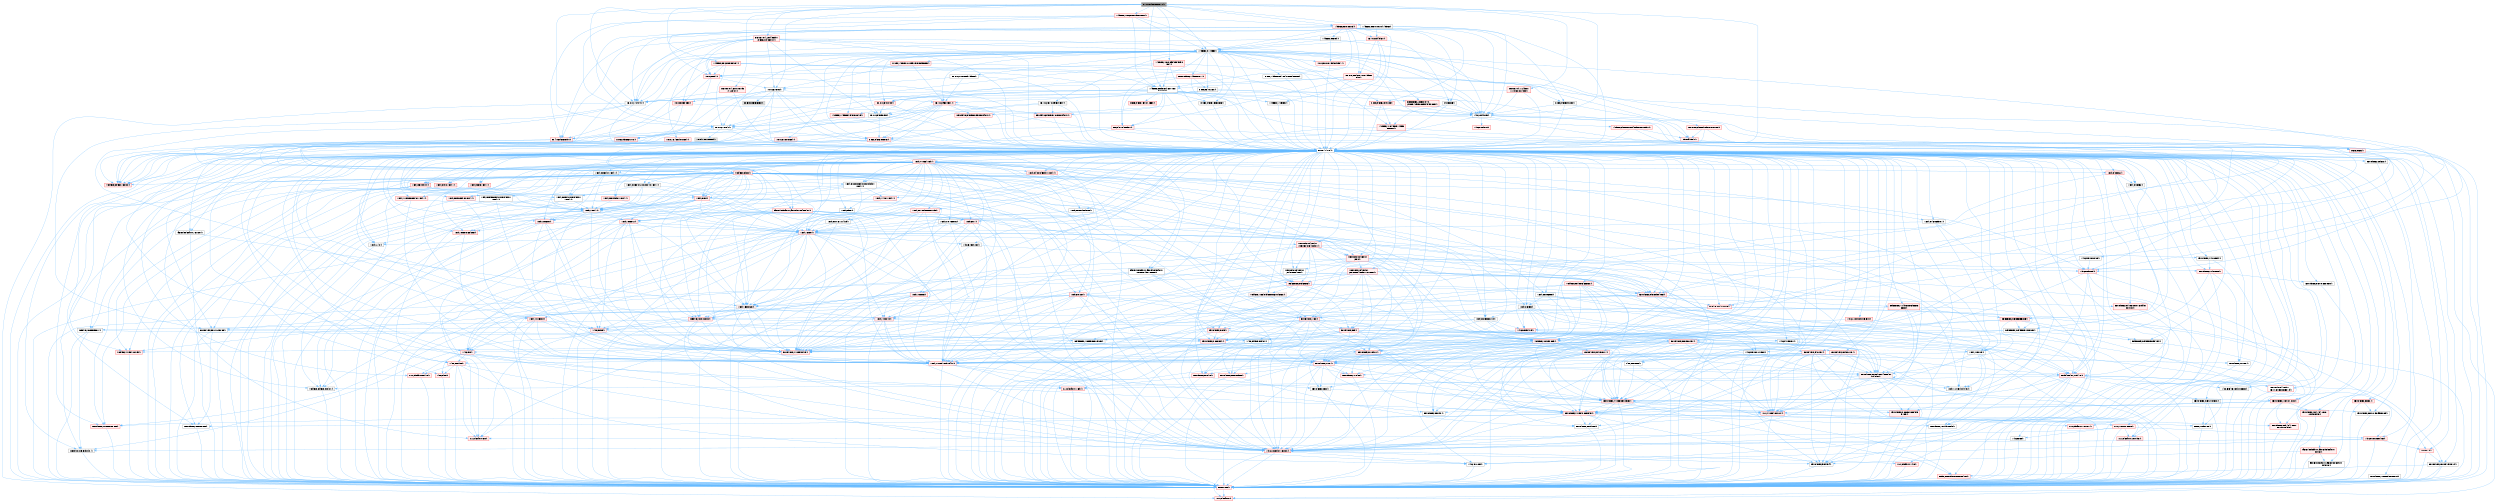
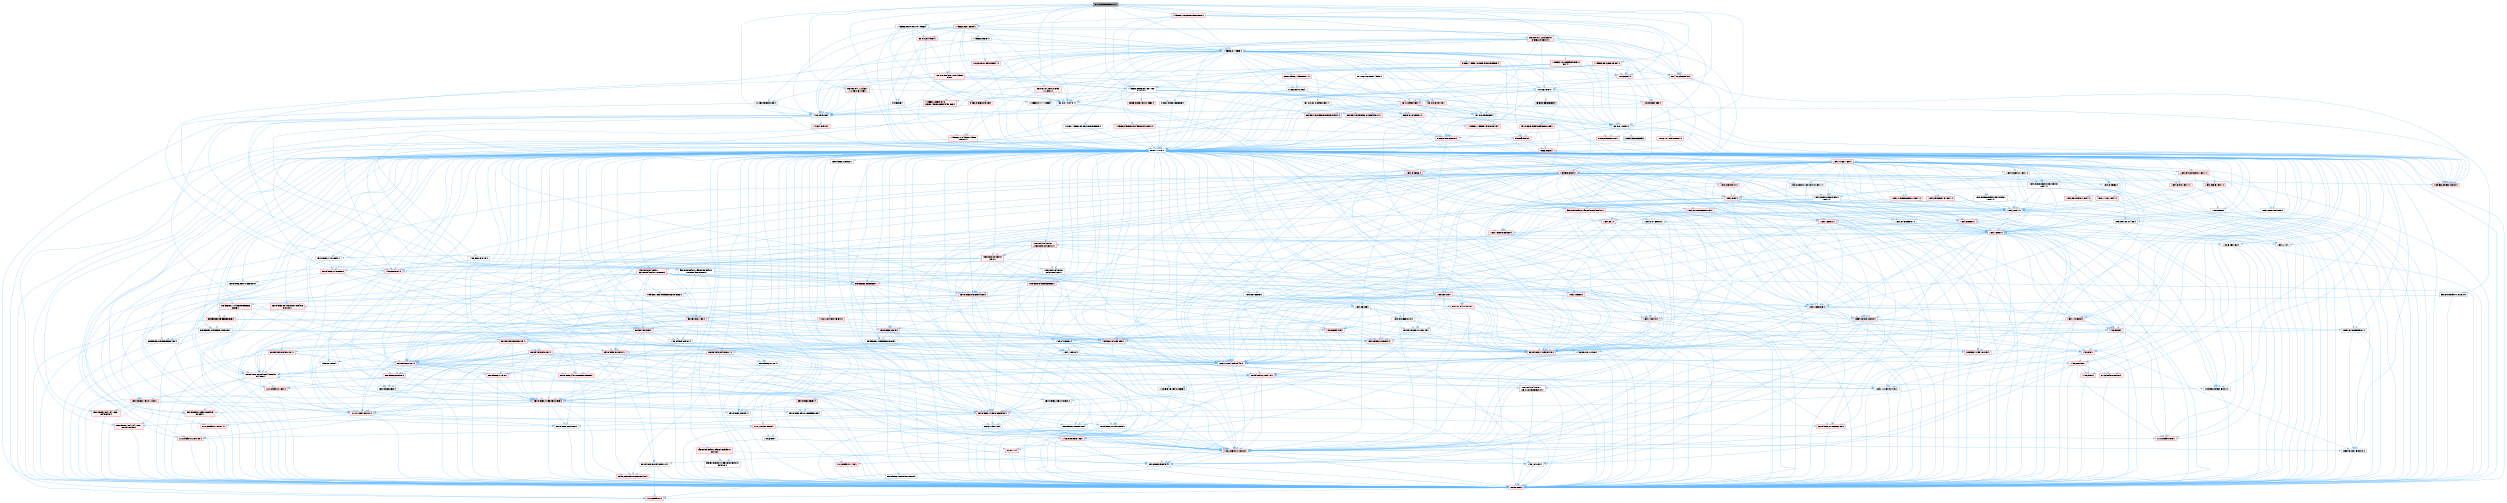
node "Widgets/Widgets.h": label "Widgets/Widgets.h" -> "Widgets/SNullWidget.h"
node "Delegates/Accessibility /SlateWidgetAccessibleTypes.h": label "Delegates/Accessibility /SlateWidgetAccessibleTypes.h" -> "Widgets/Accessibility /SlateWidgetAccessibleTypes.h"
edge "Layout/Margin.h" -> "Styling/SlateColor.h": now "Widgets/Input/SEditableText Box.h" -> "Styling/SlateColor.h"
node "Input/CursorReply.h": removed
edge "Input/Events.h" -> "UObject/ObjectMacros.h": added
node "Templates/FastUpdate.h": label "Templates/FastUpdate.h" -> "Templates/AlignmentTemplates.h"
